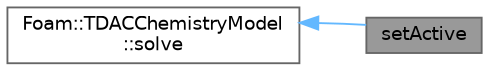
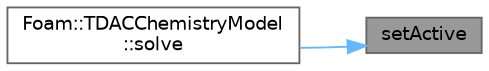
edge "setActive" -> "Foam::TDACChemistryModel ::solve": reversed
